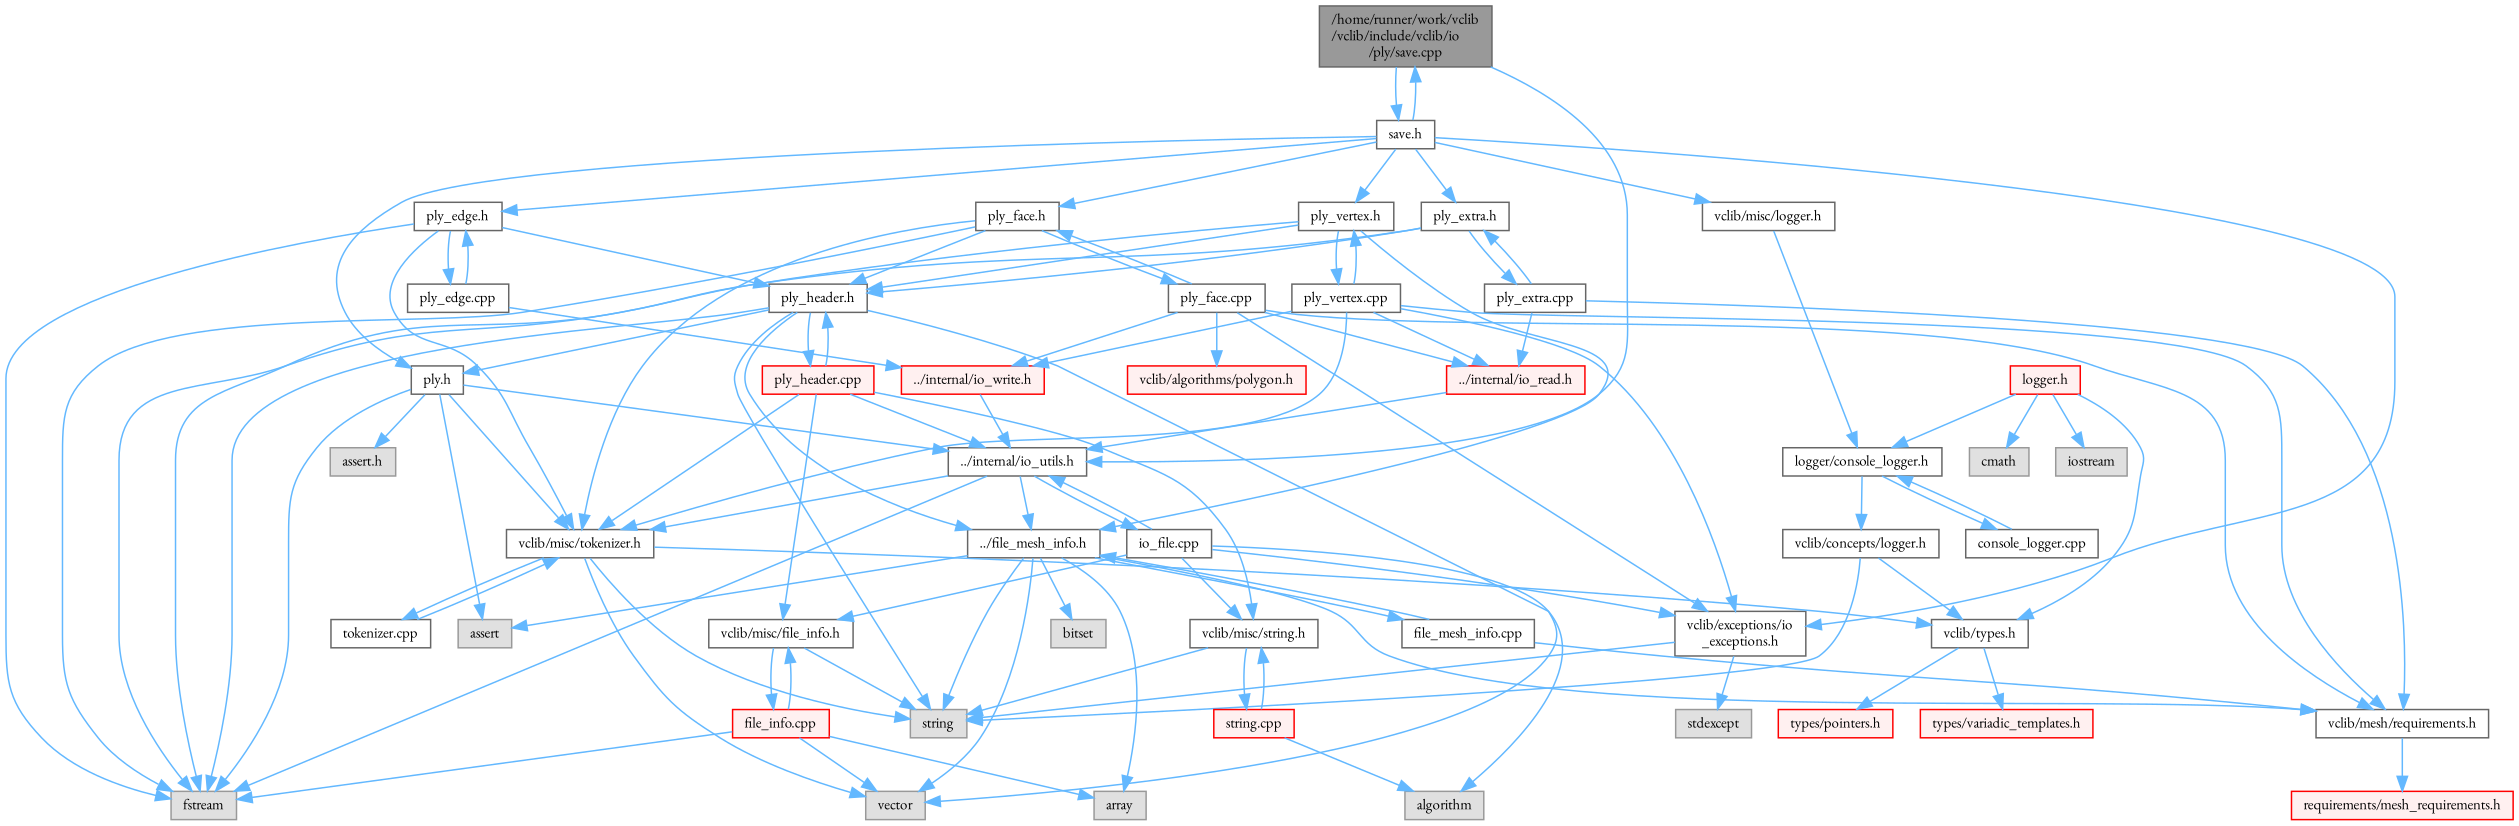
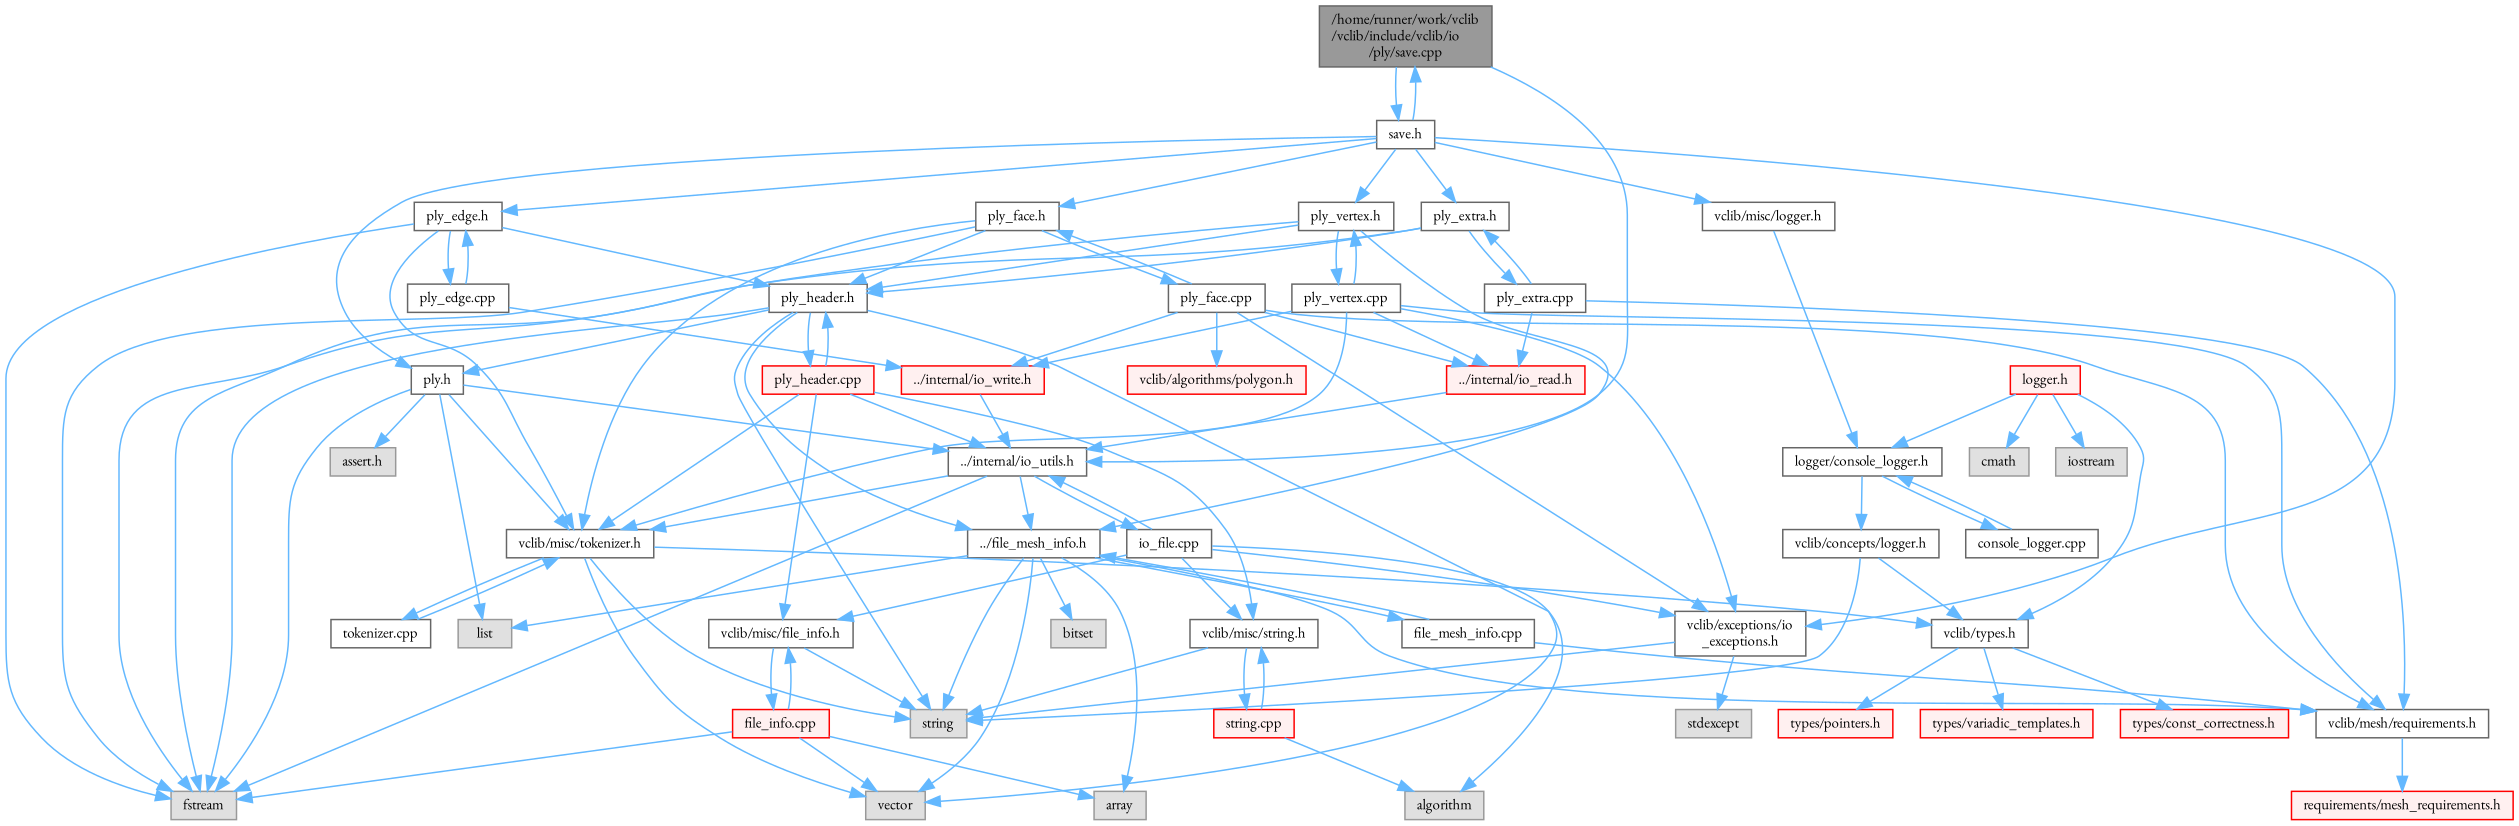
node "assert": label "assert" -> "list"
node "types/const_correctness.h": added
